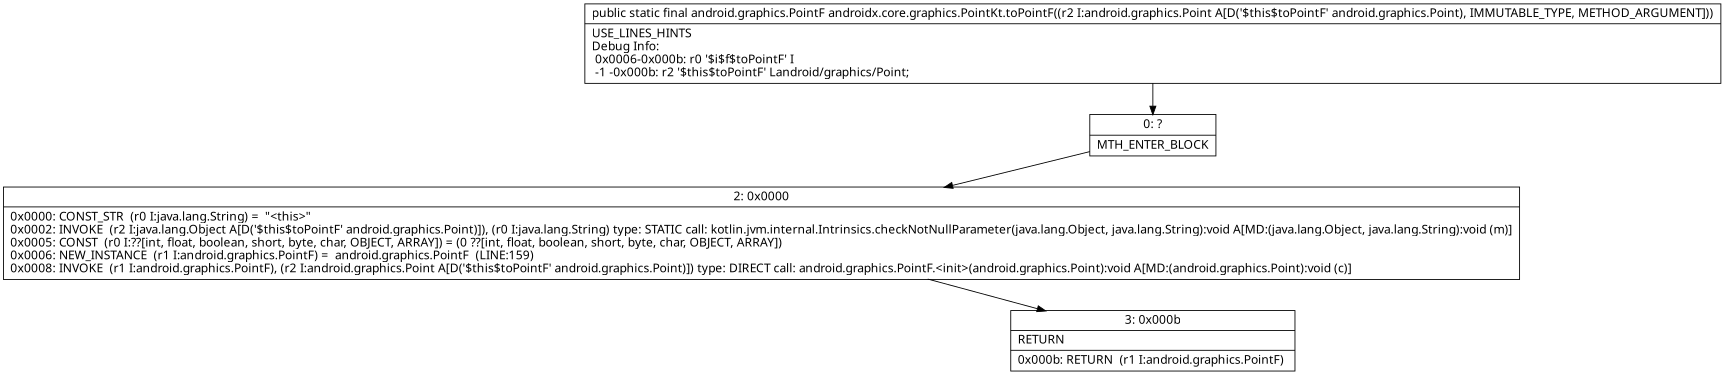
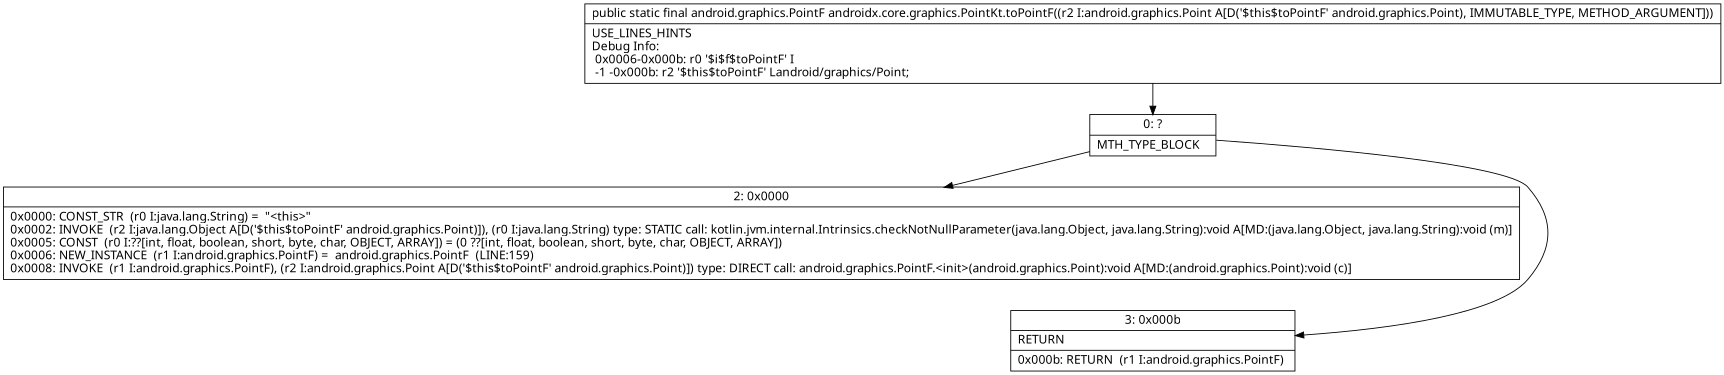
node "0: ?": text "MTH_ENTER_BLOCK" -> "MTH_TYPE_BLOCK"
edge "2: 0x0000" -> "3: 0x000b": now "0: ?" -> "3: 0x000b"
